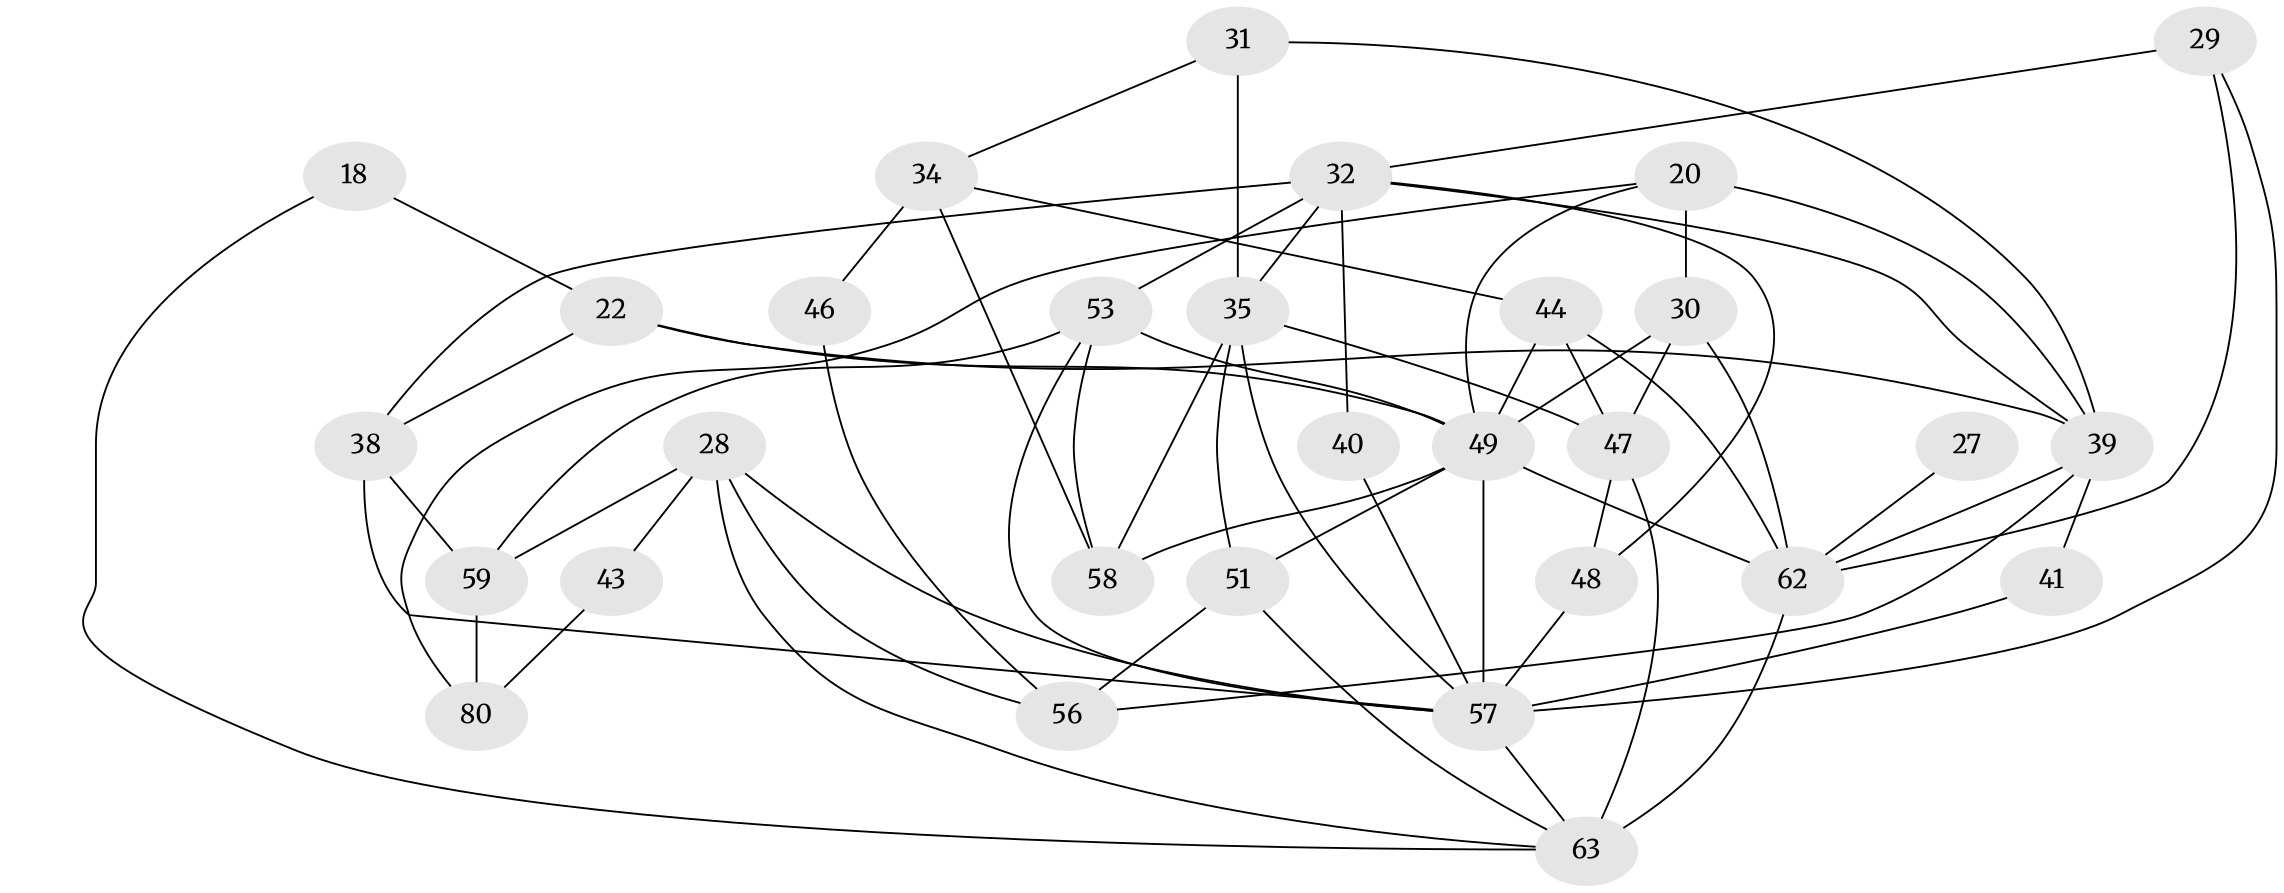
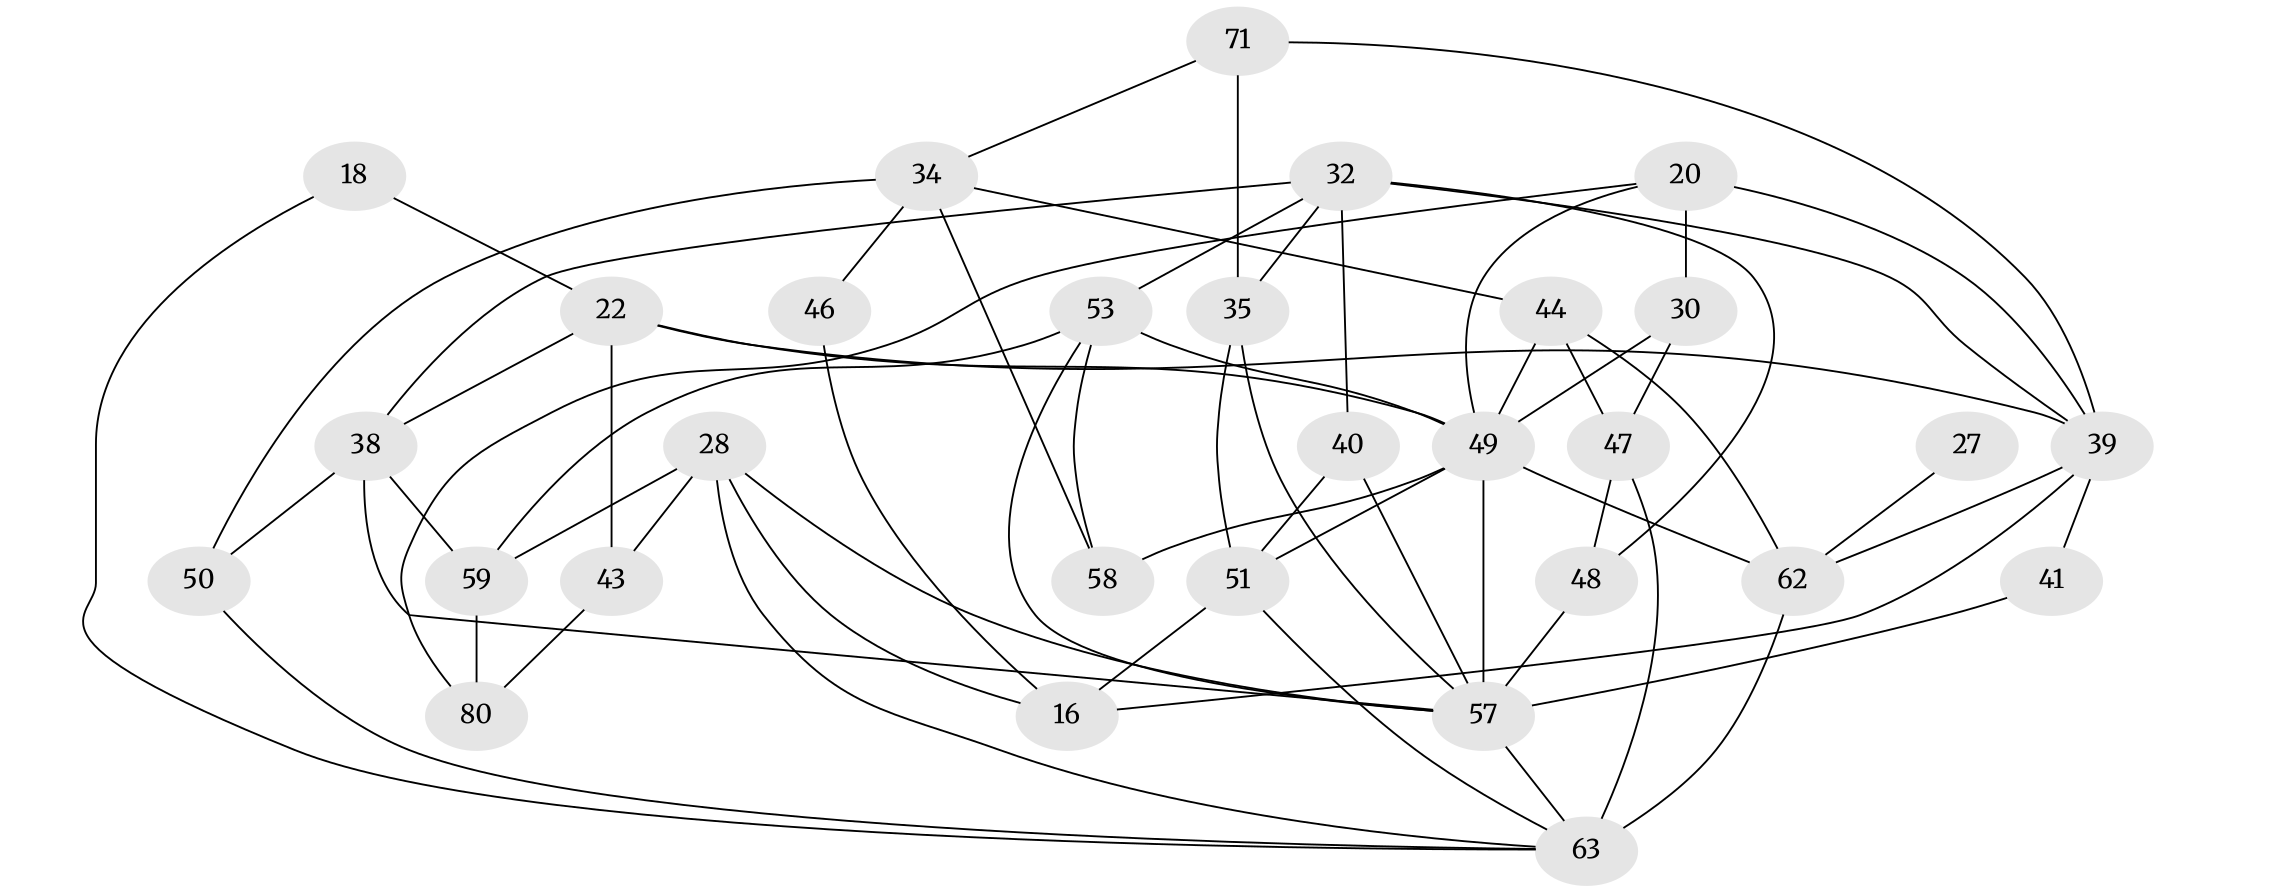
node "31": label "31" -> "71"
node "29": removed
edge "35" -- "47": removed
edge "30" -- "62": removed
edge "35" -- "58": removed
edge "22" -- "43": added
edge "40" -- "51": added
node "50": added
node "56": label "56" -> "16"
